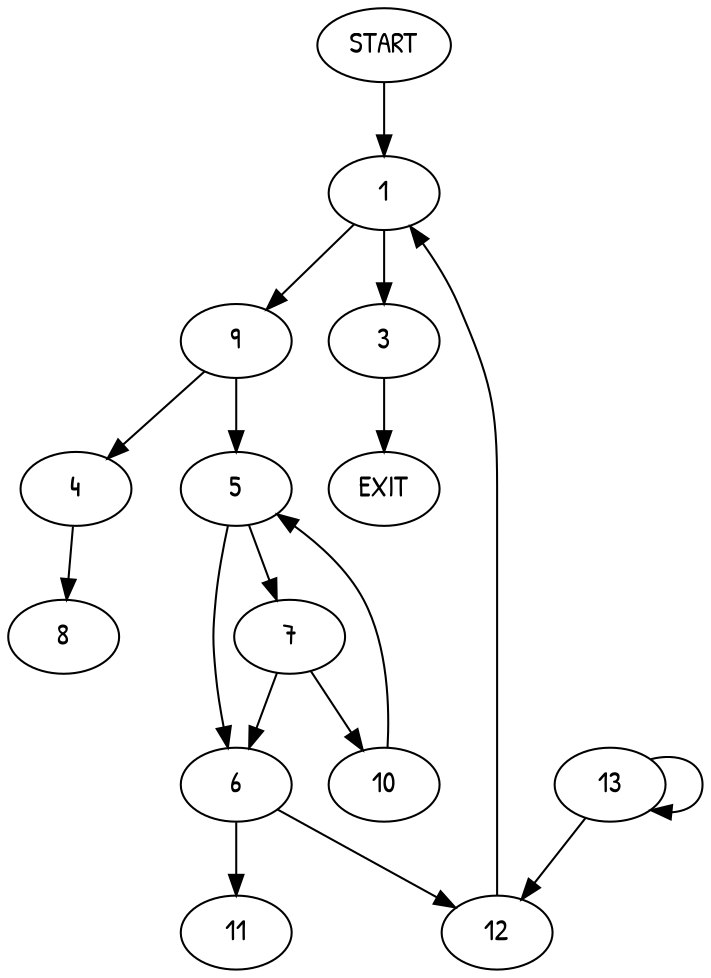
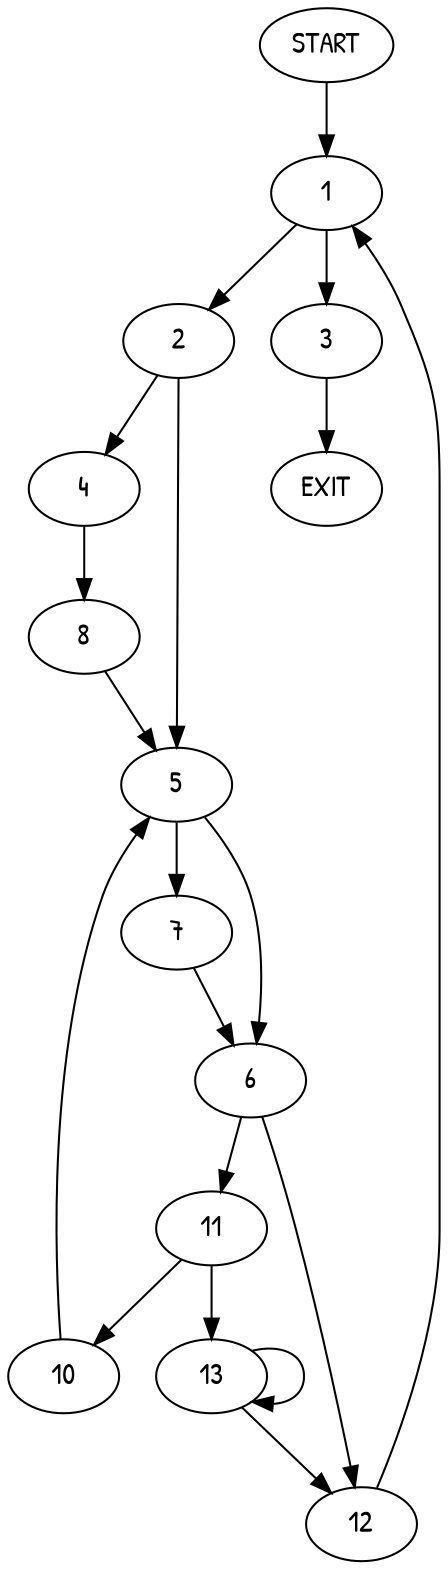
node "9": label "9" -> "2"
edge "8" -> "5": added
edge "7" -> "10": now "11" -> "10"
edge "11" -> "13": added
